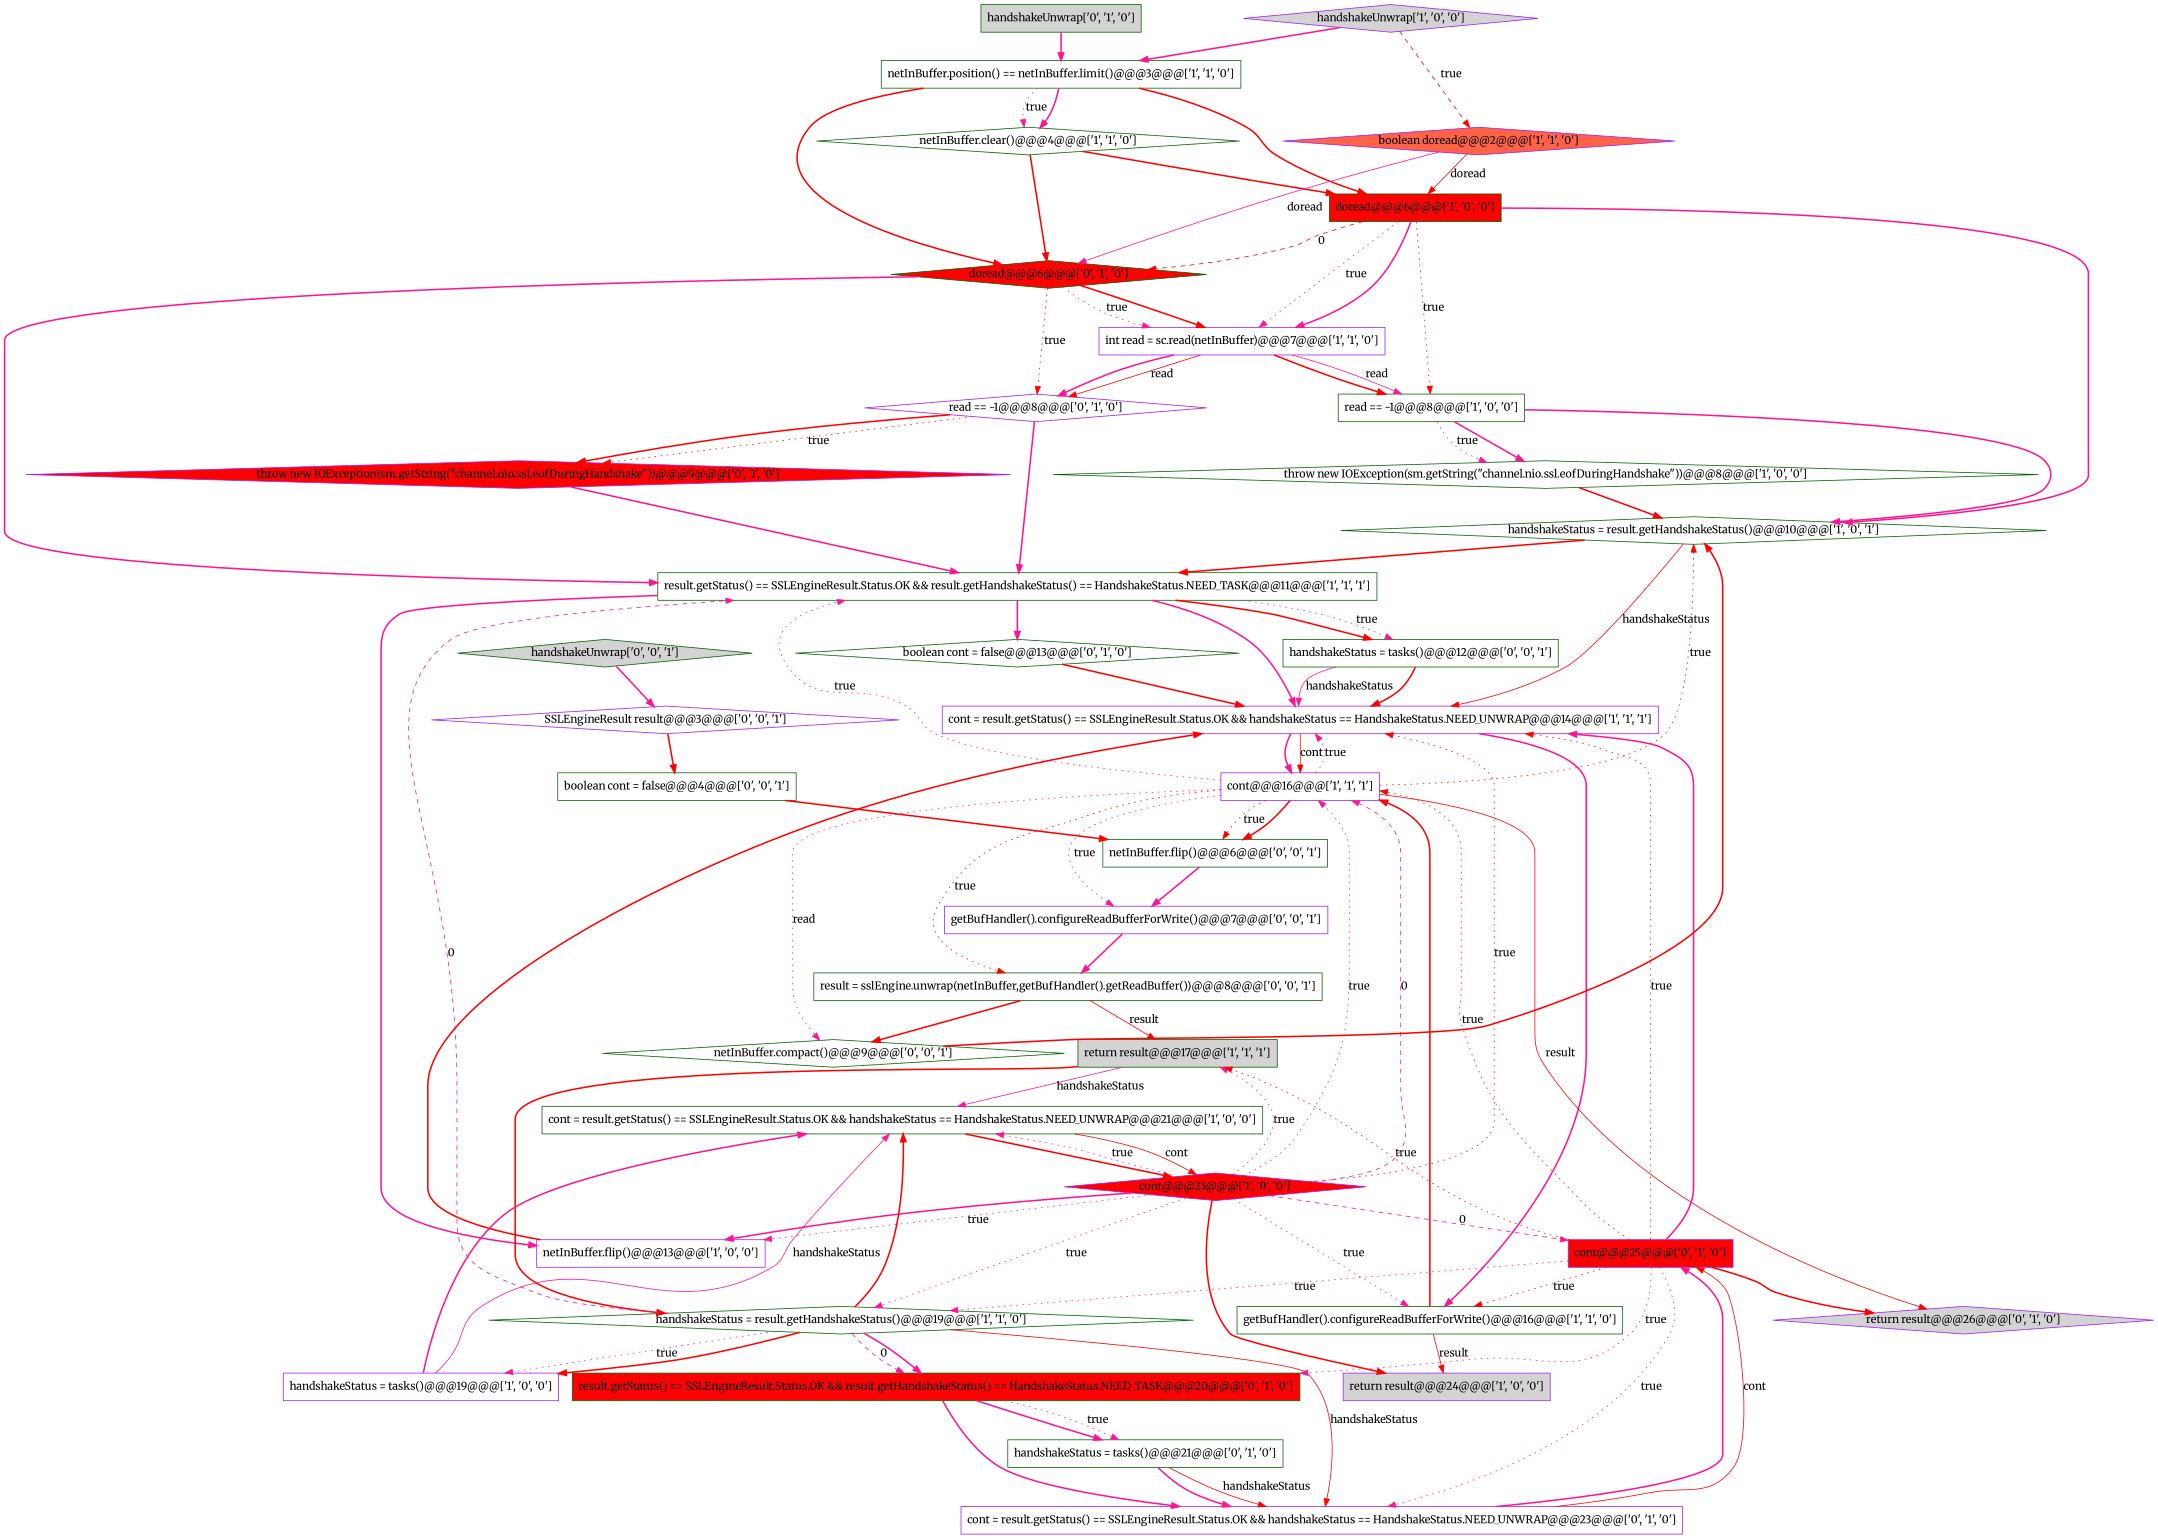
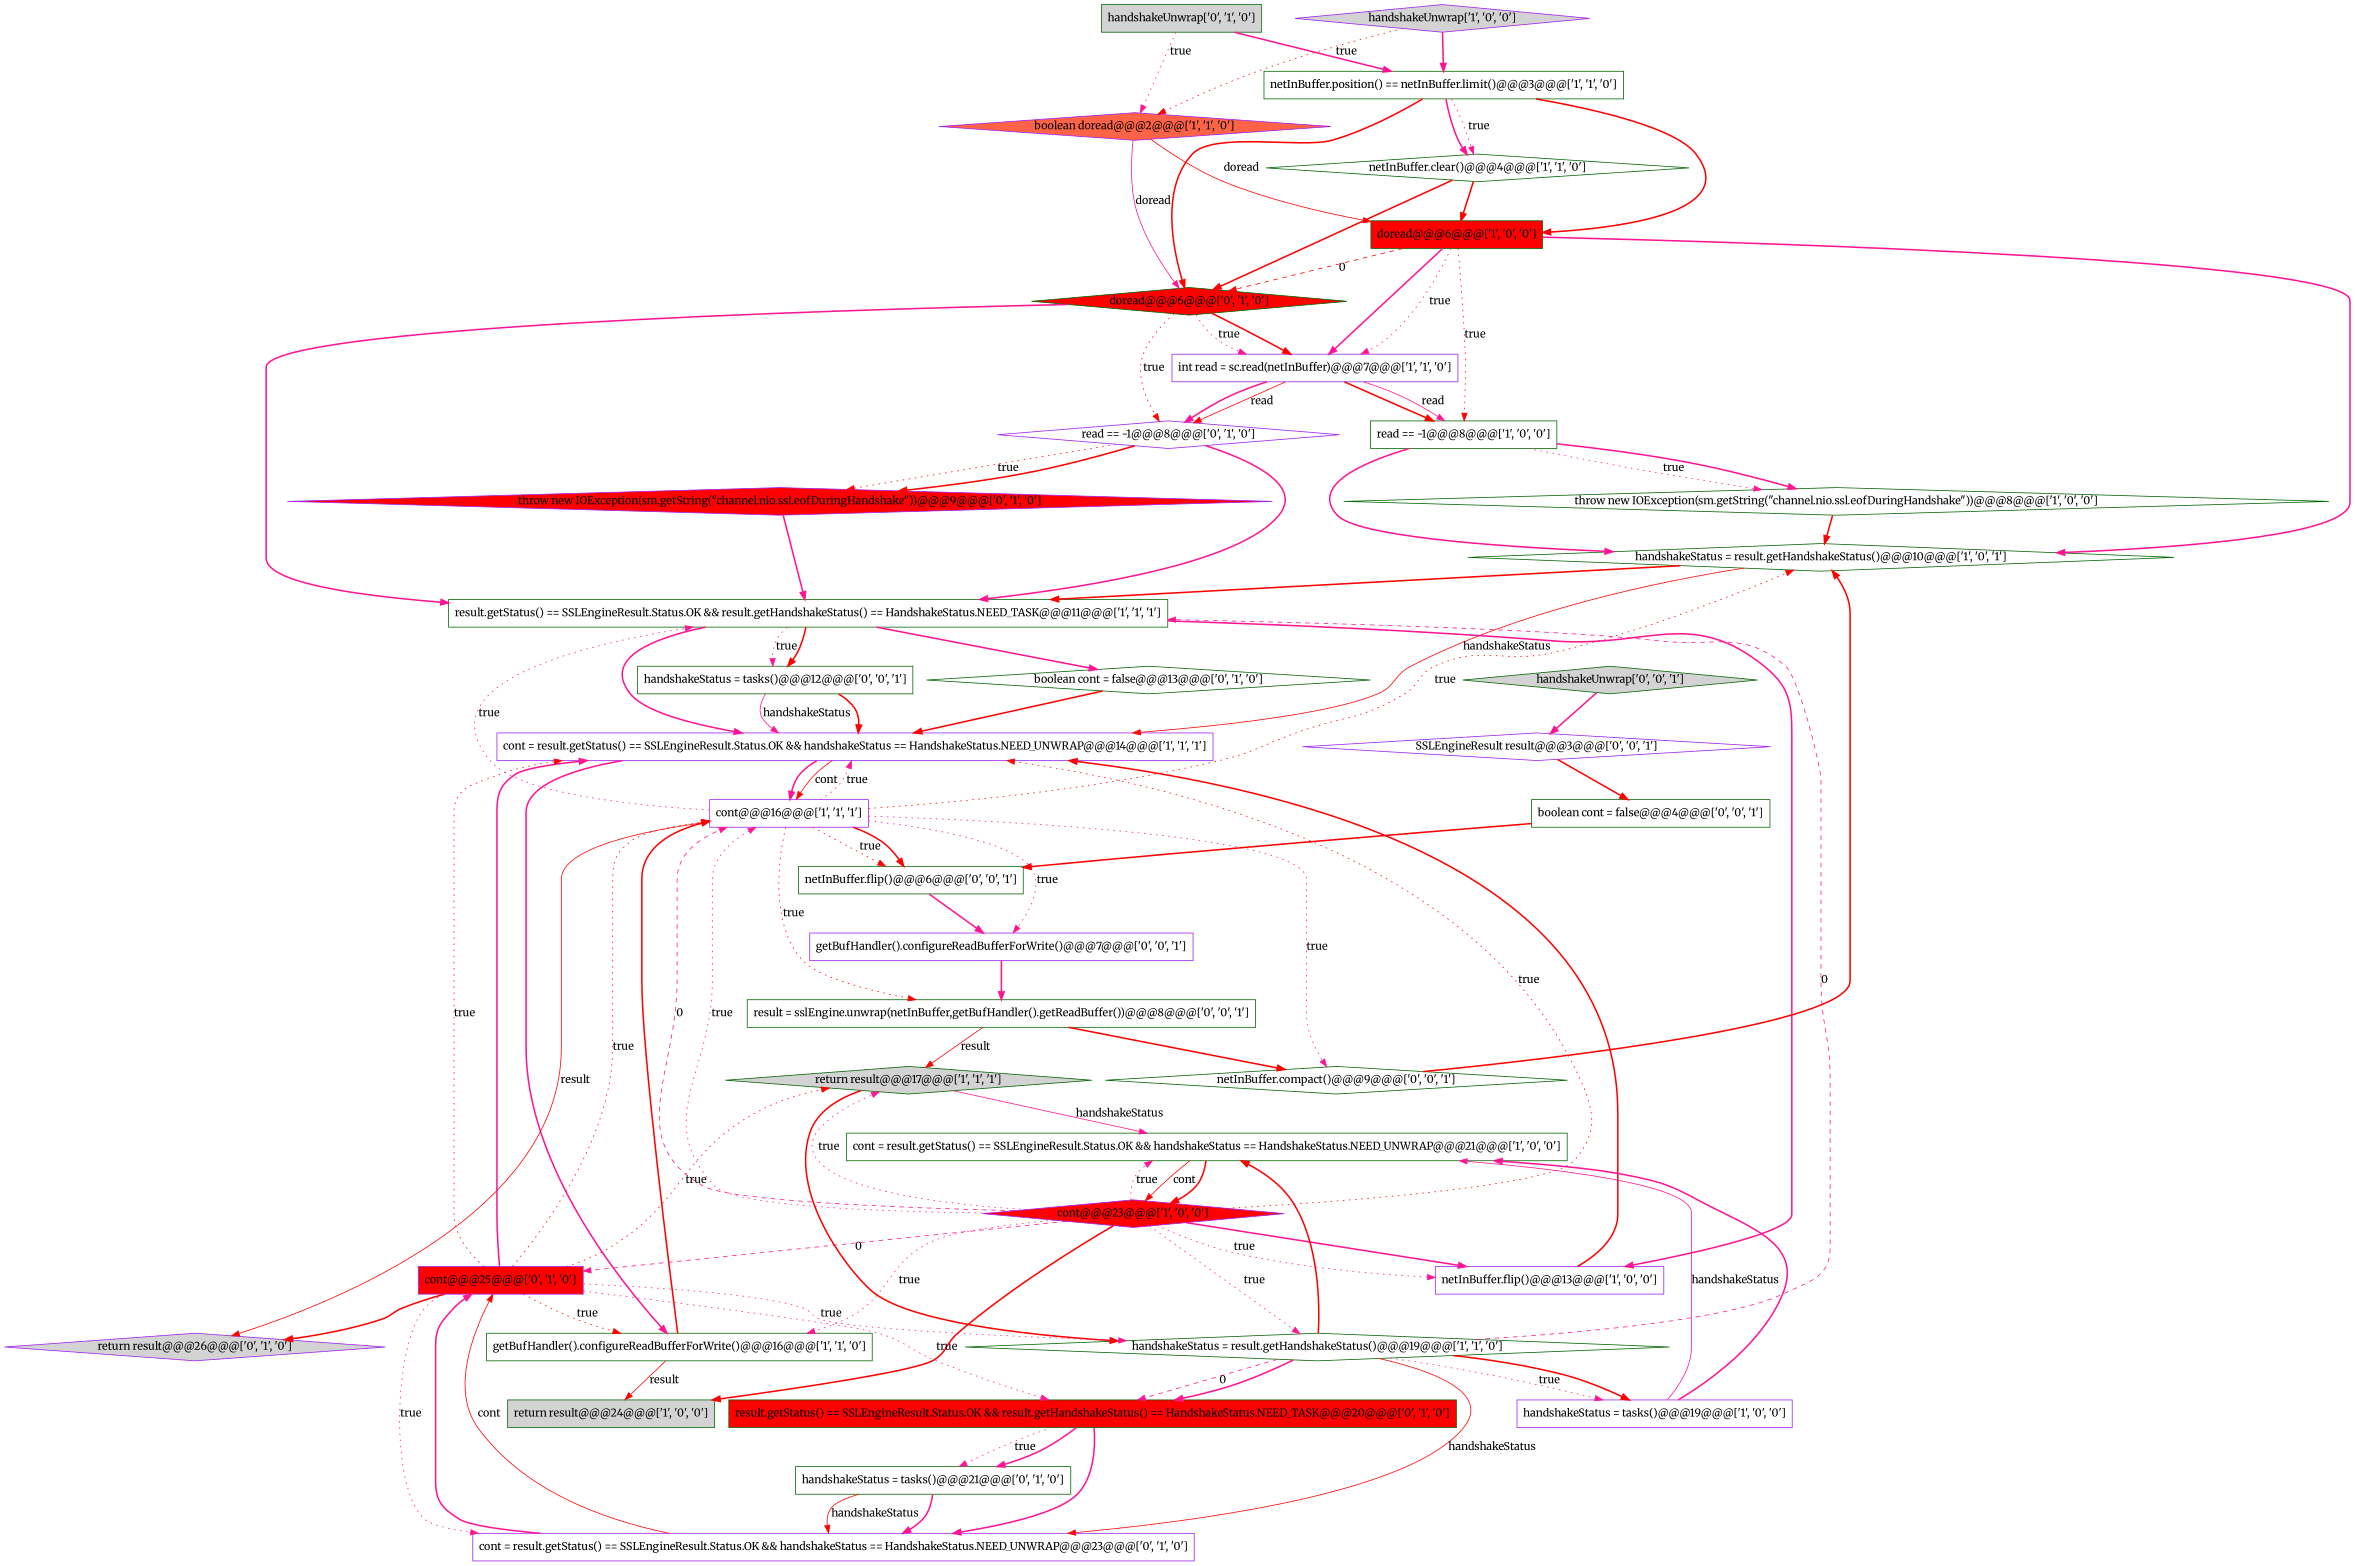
edge "handshakeUnwrap['0', '1', '0']" -> "boolean doread@@@2@@@['1', '1', '0']": added, label "true"
edge "handshakeUnwrap['1', '0', '0']" -> "boolean doread@@@2@@@['1', '1', '0']": style dashed -> dotted
edge "cont@@@16@@@['1', '1', '1']" -> "netInBuffer.compact()@@@9@@@['0', '0', '1']": label "read" -> "true"
node "return result@@@17@@@['1', '1', '1']": shape box -> diamond
node "return result@@@24@@@['1', '0', '0']": color purple -> darkgreen
